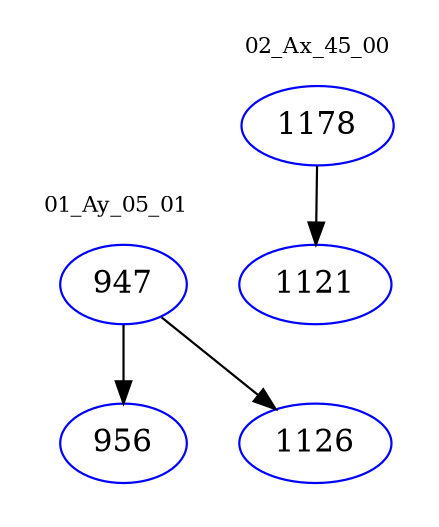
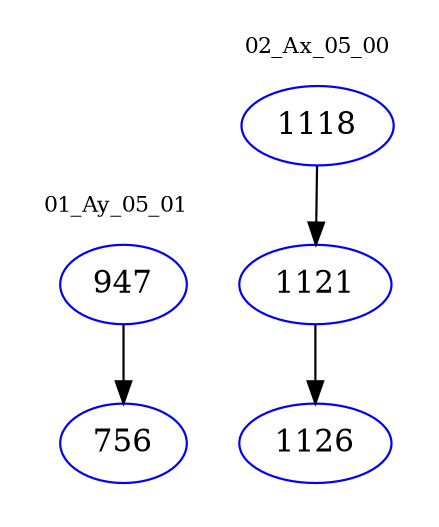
cluster "02_Ax_45_00": label "02_Ax_45_00" -> "02_Ax_05_00"
node "1178": label "1178" -> "1118"
edge "947" -> "1126": now "1121" -> "1126"
node "956": label "956" -> "756"
